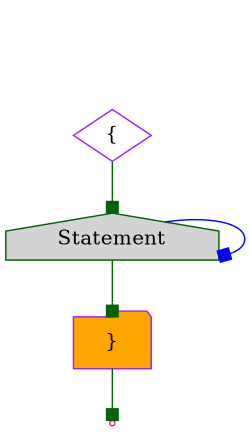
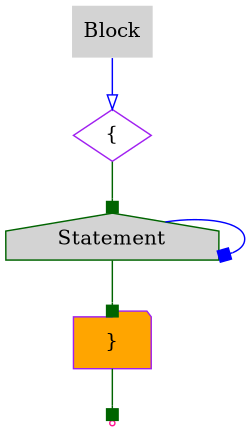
node "Block": added
